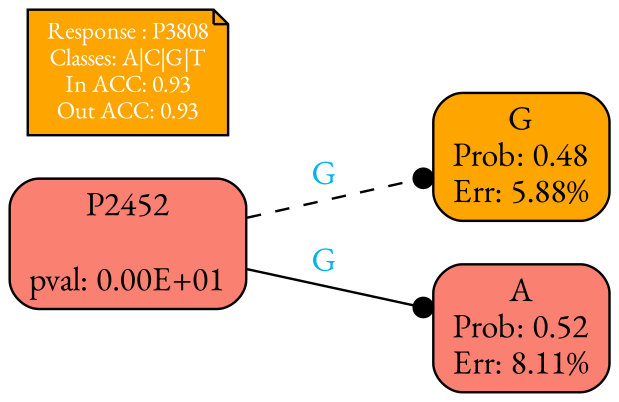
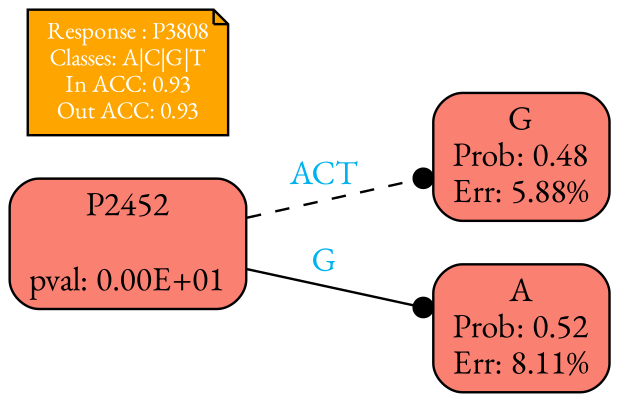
node "G Prob: 0.48 Err: 5.88%": fillcolor orange -> salmon
edge "P2452 pval: 0.00E+01" -> "G Prob: 0.48 Err: 5.88%": label "G" -> "ACT"
